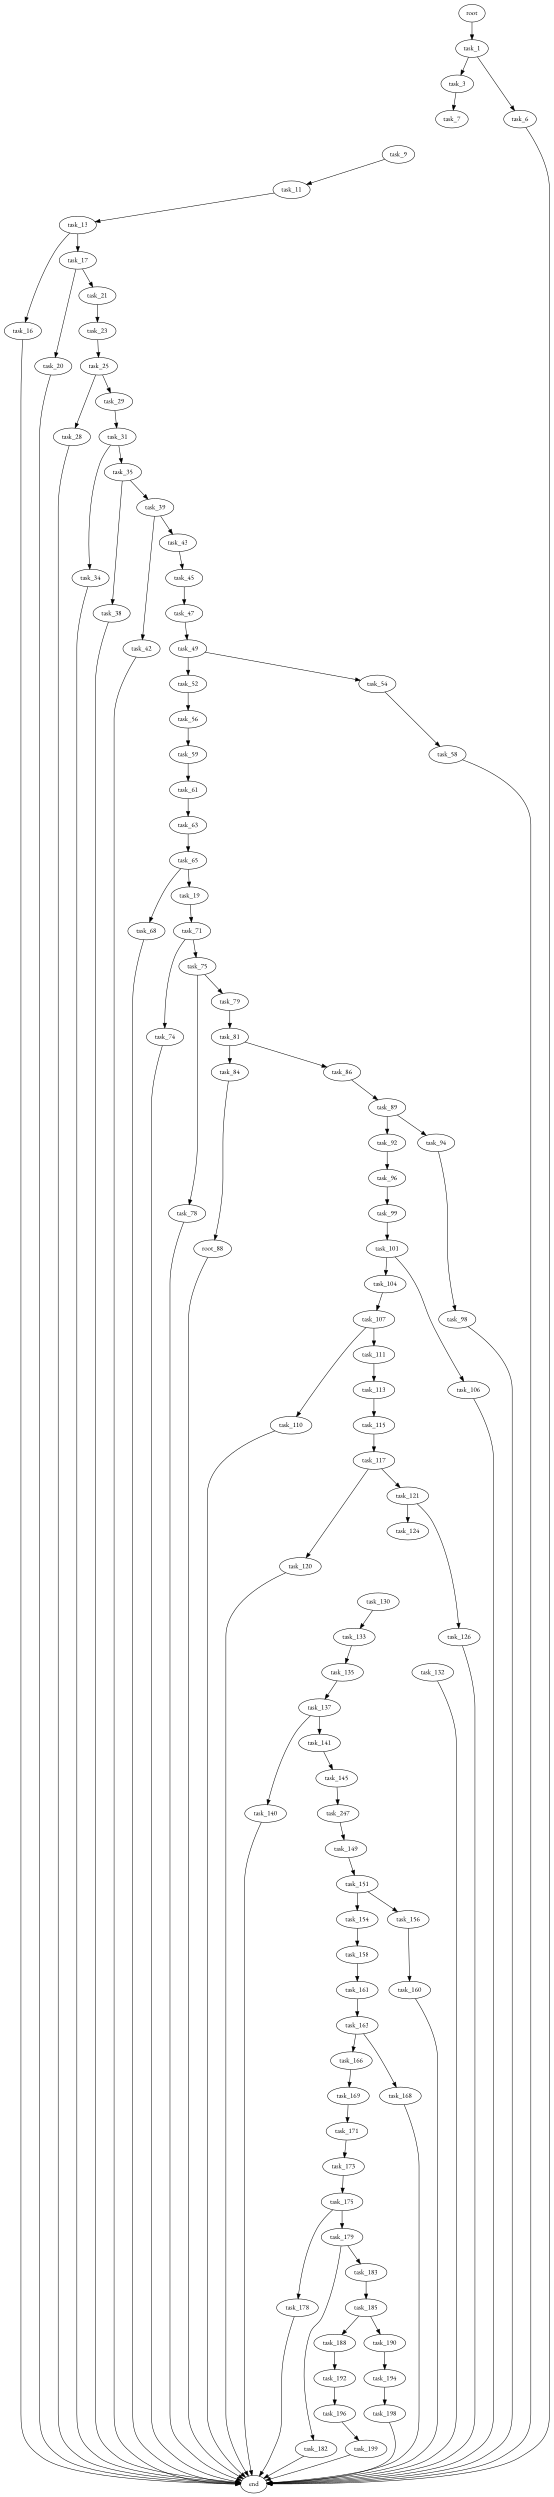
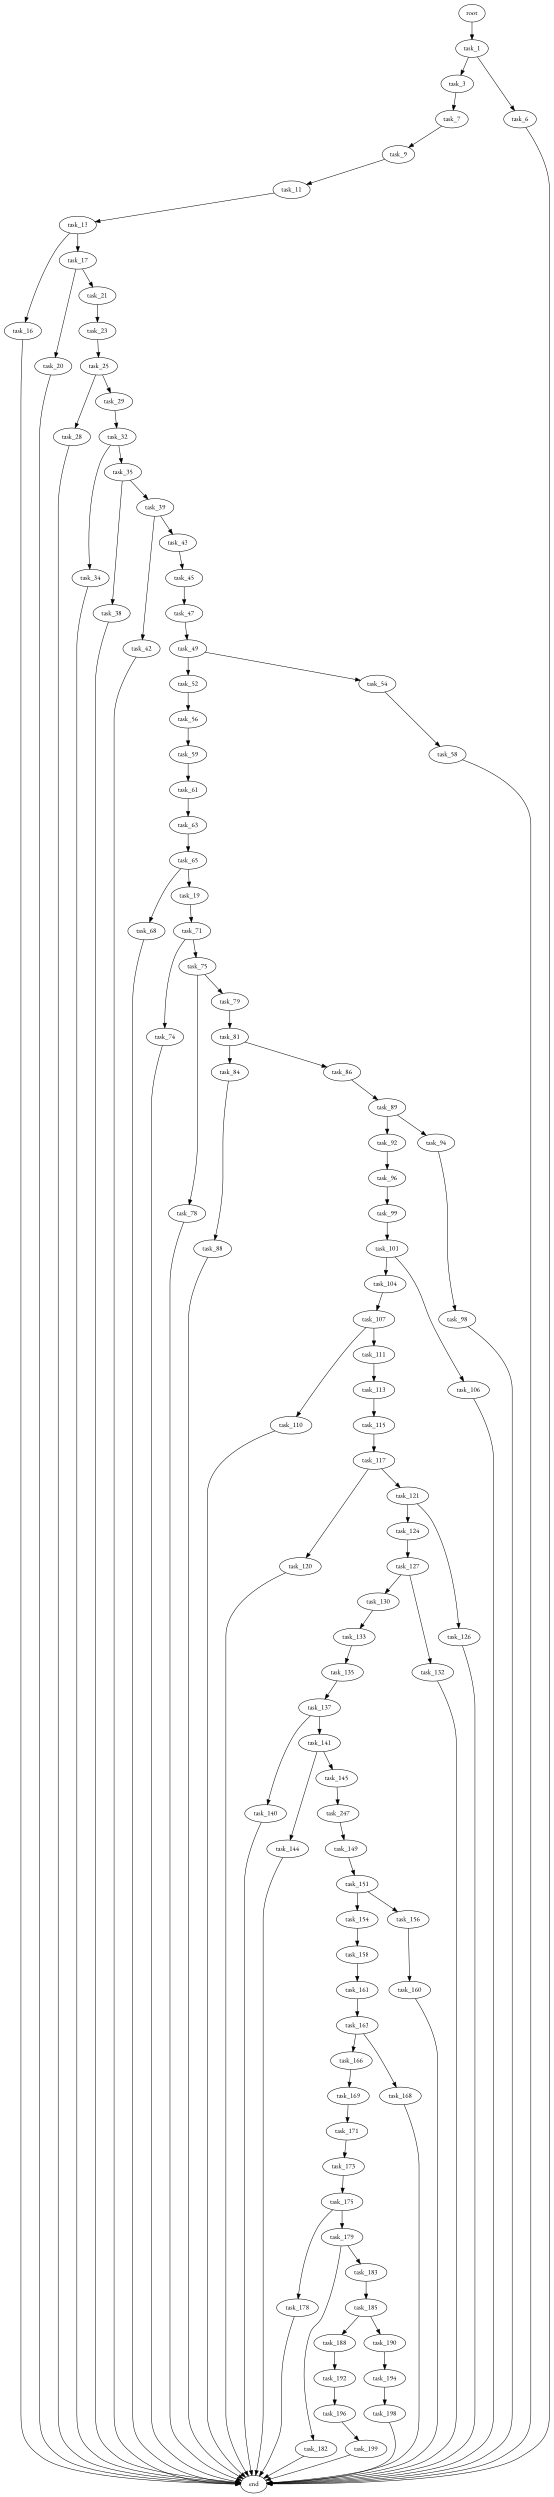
edge "task_7" -> "task_9": added
node "task_31": label "task_31" -> "task_32"
node "root_88": label "root_88" -> "task_88"
node "task_127": added
node "task_144": added
